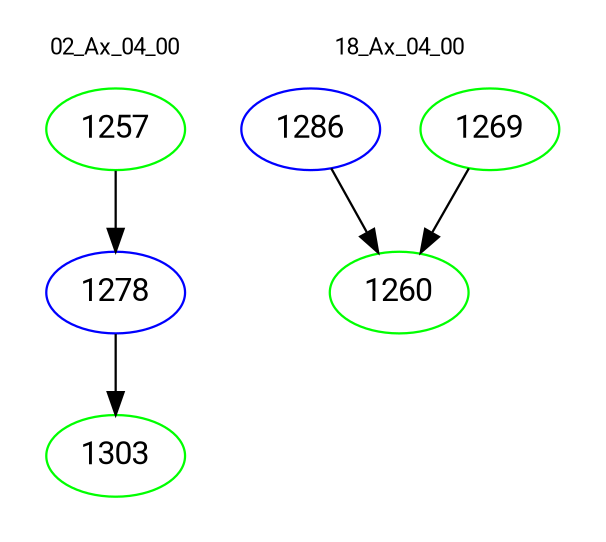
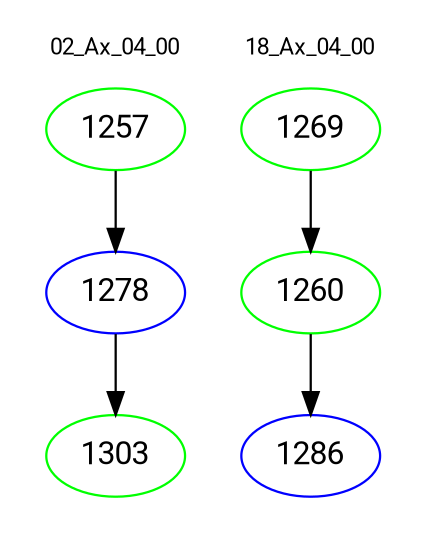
edge "1286" -> "1260": reversed
